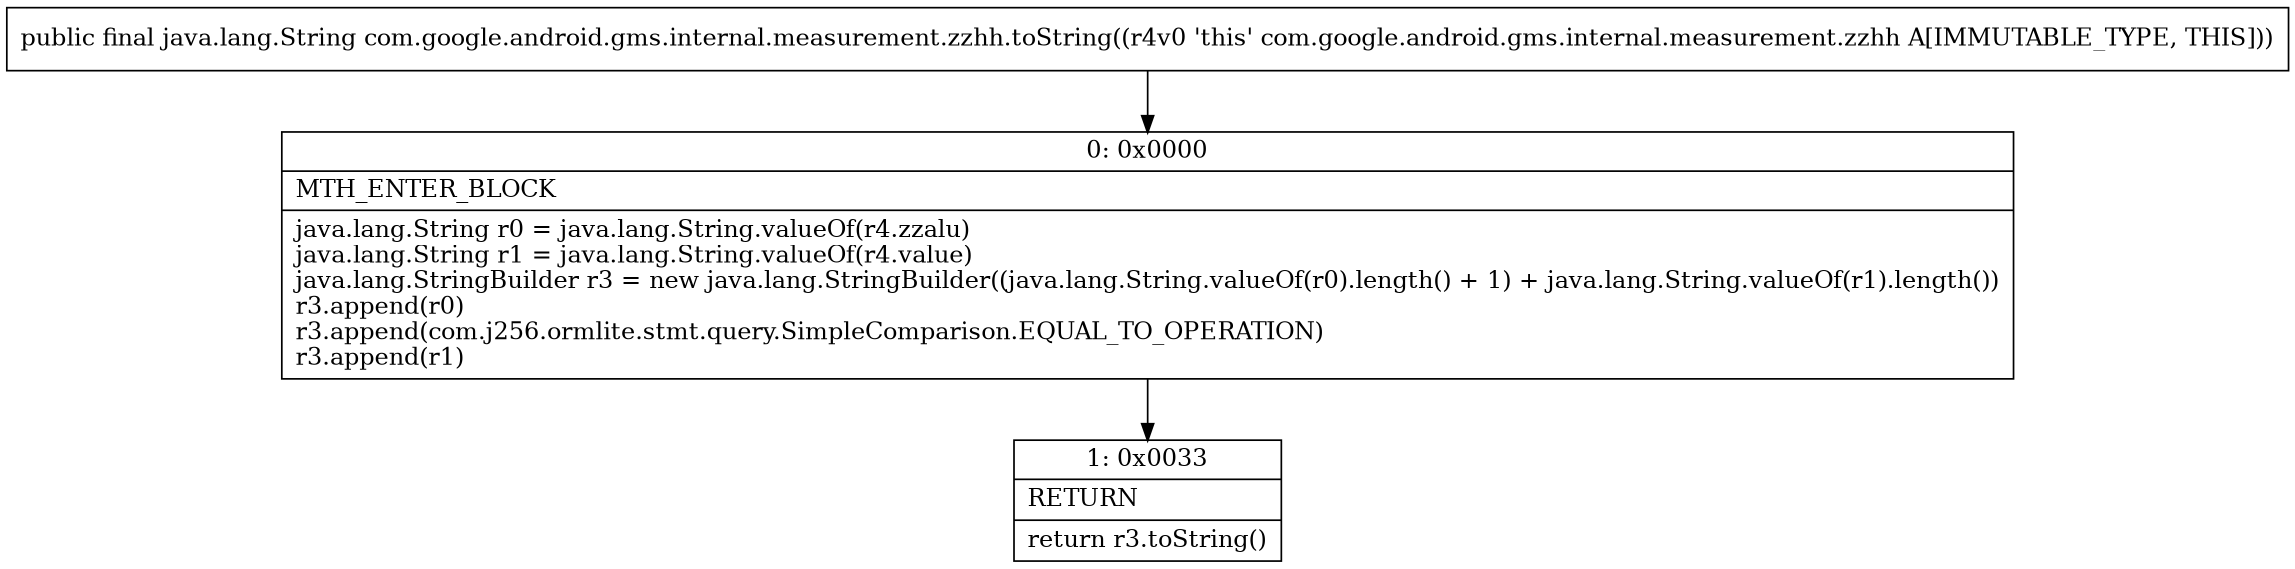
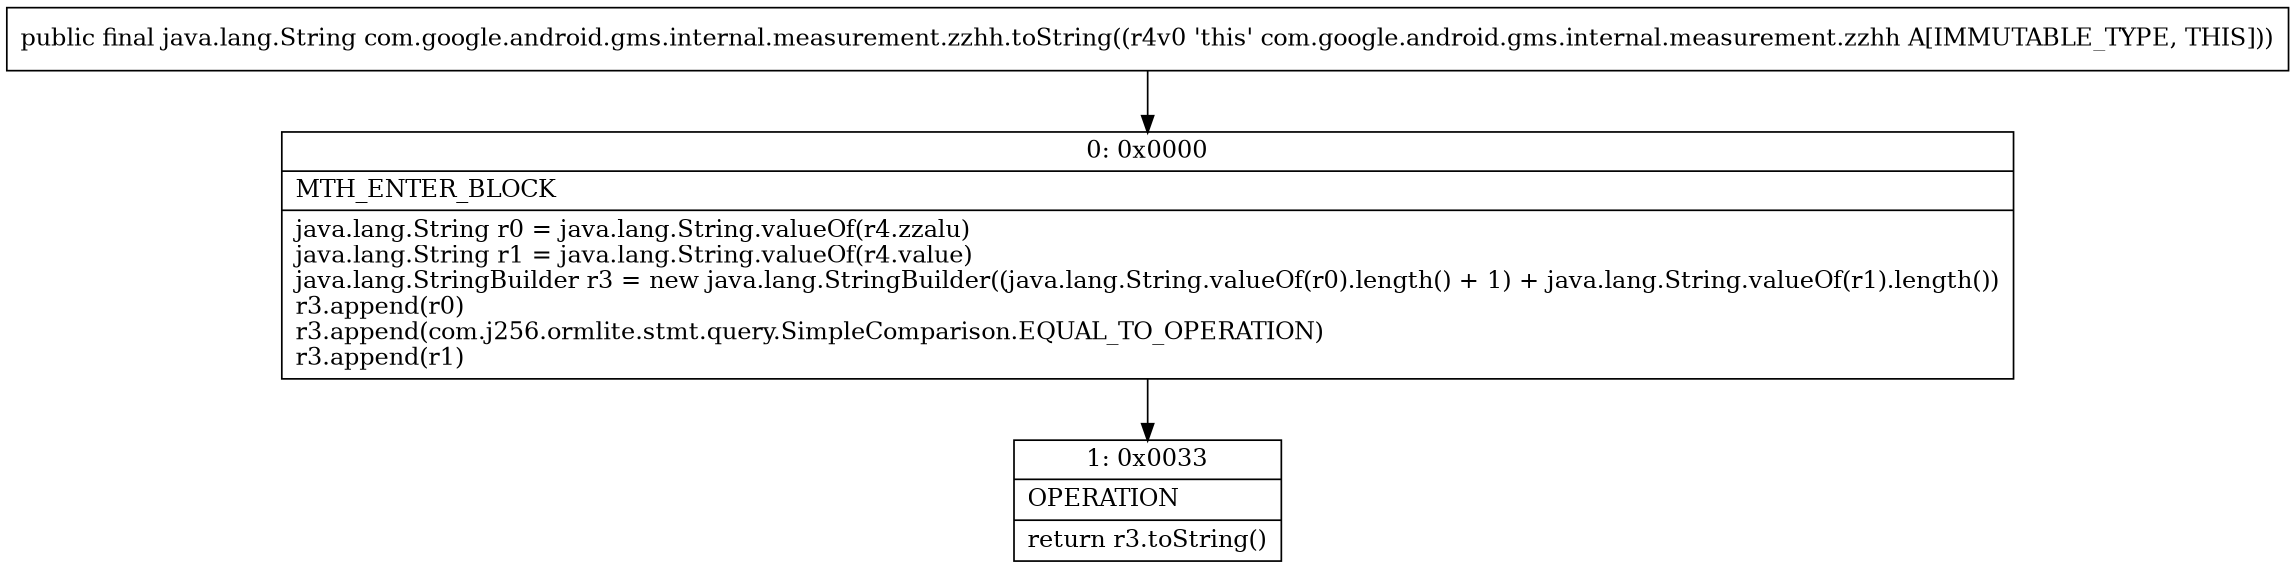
node "1: 0x0033": text "RETURN" -> "OPERATION"
